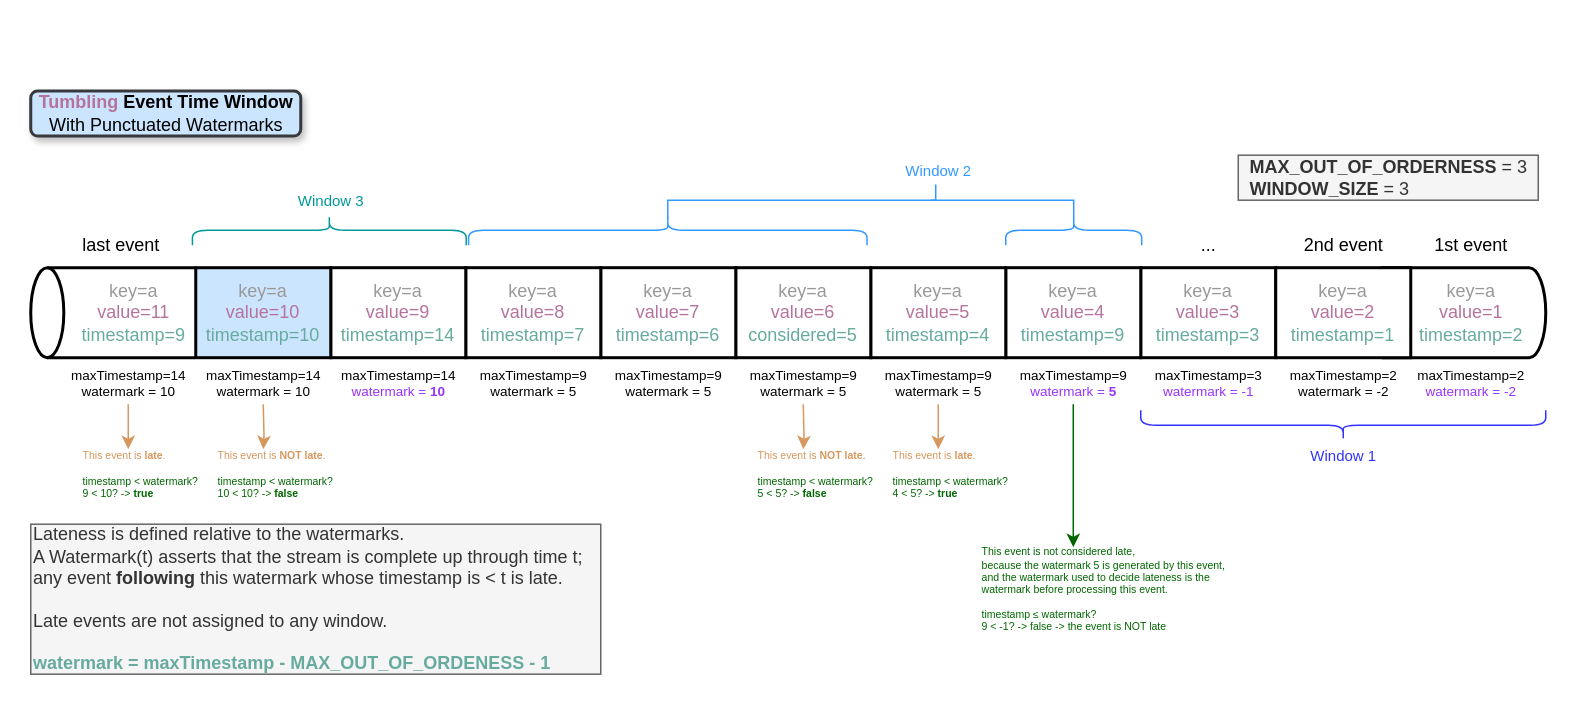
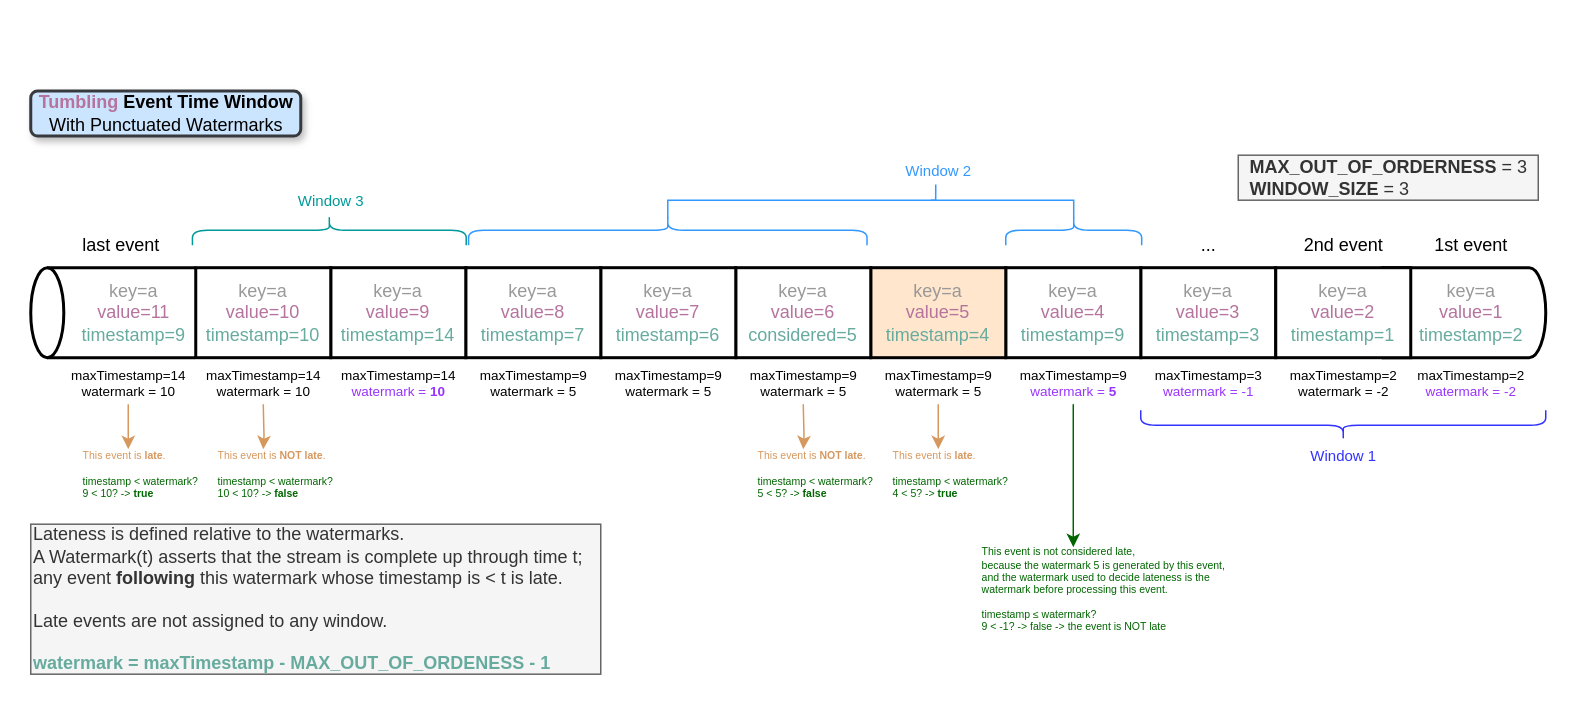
node "key=a value=10 timestamp=10": fillcolor #cce5ff -> #ffffff
node "key=a value=5 timestamp=4": fillcolor #ffffff -> #ffe6cc
